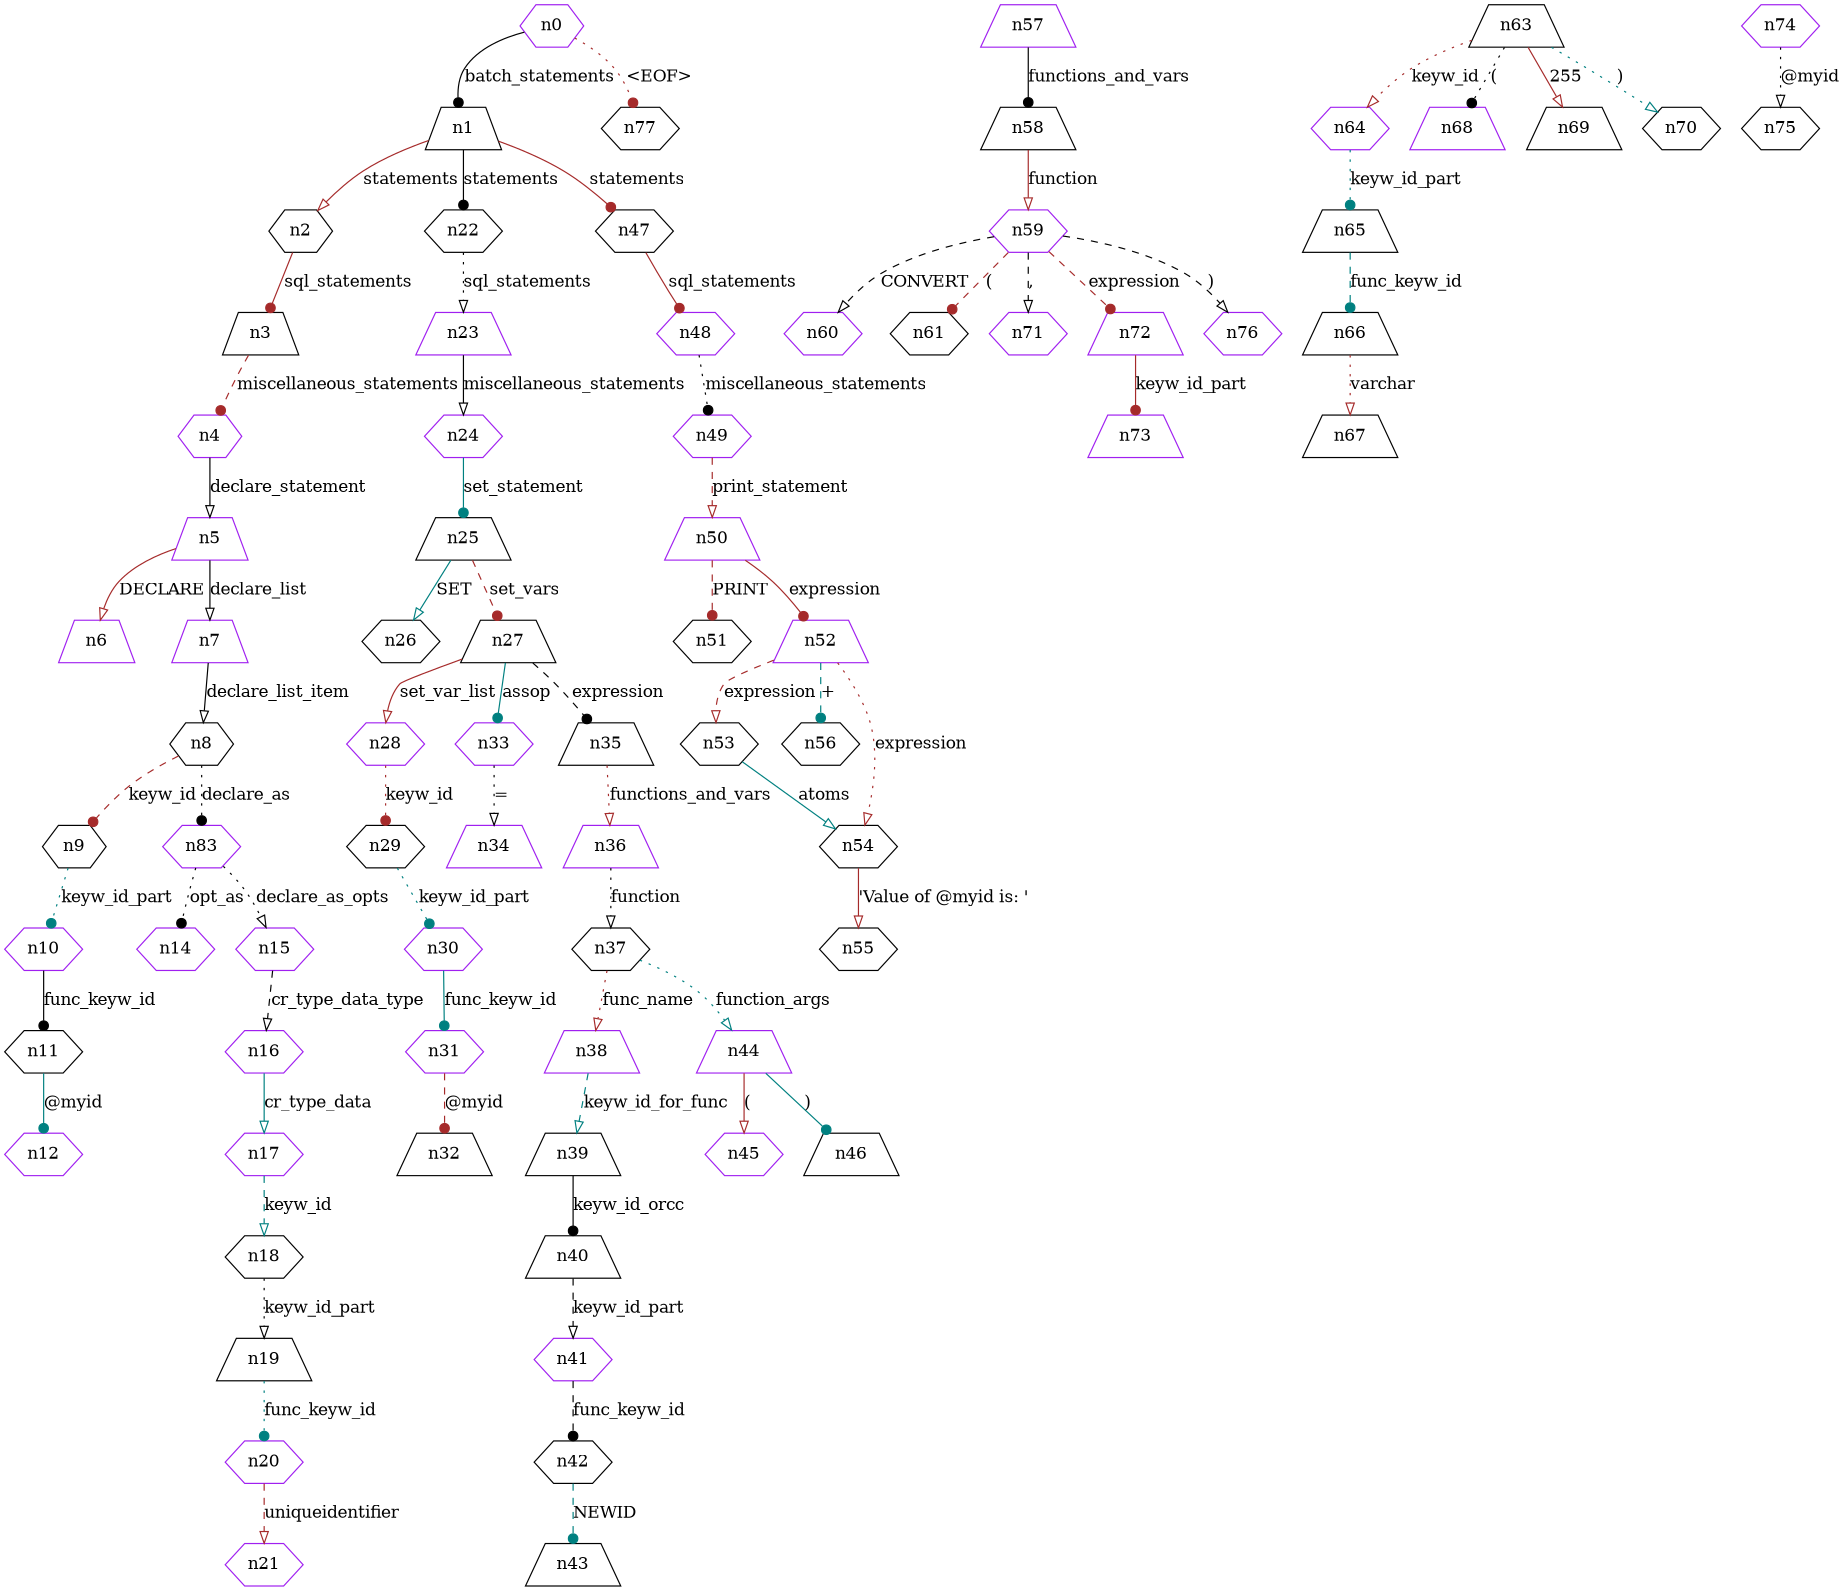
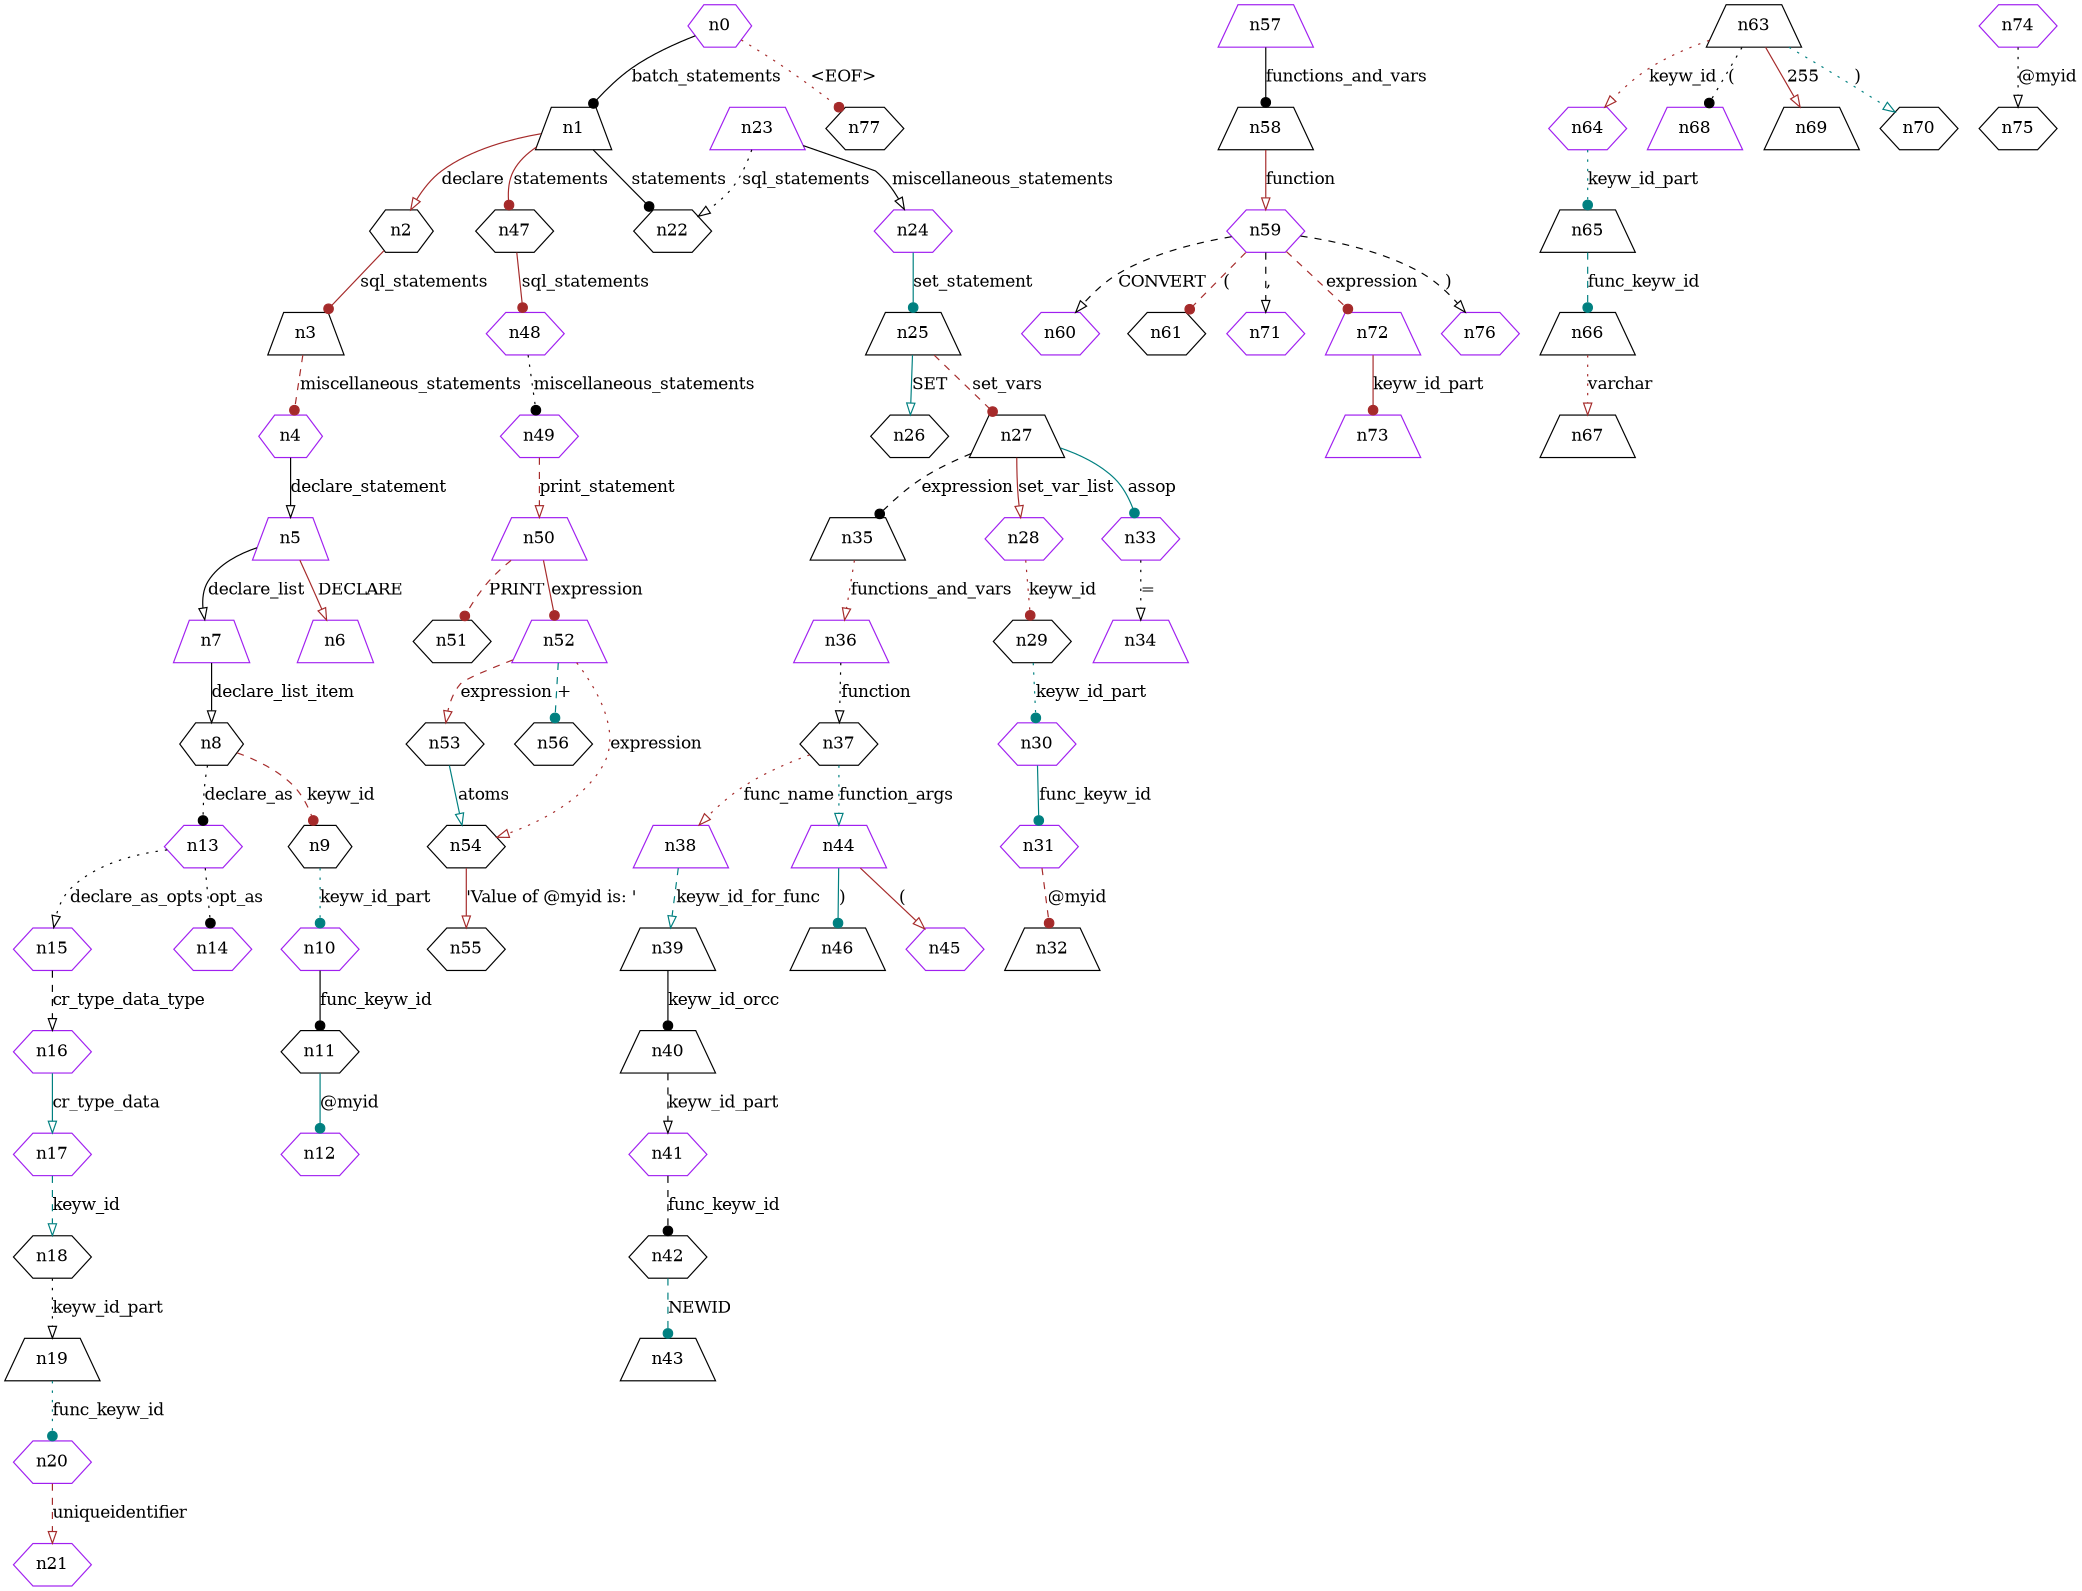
edge "n1" -> "n2": label "statements" -> "declare"
edge "n22" -> "n23": reversed
node "n83": label "n83" -> "n13"
